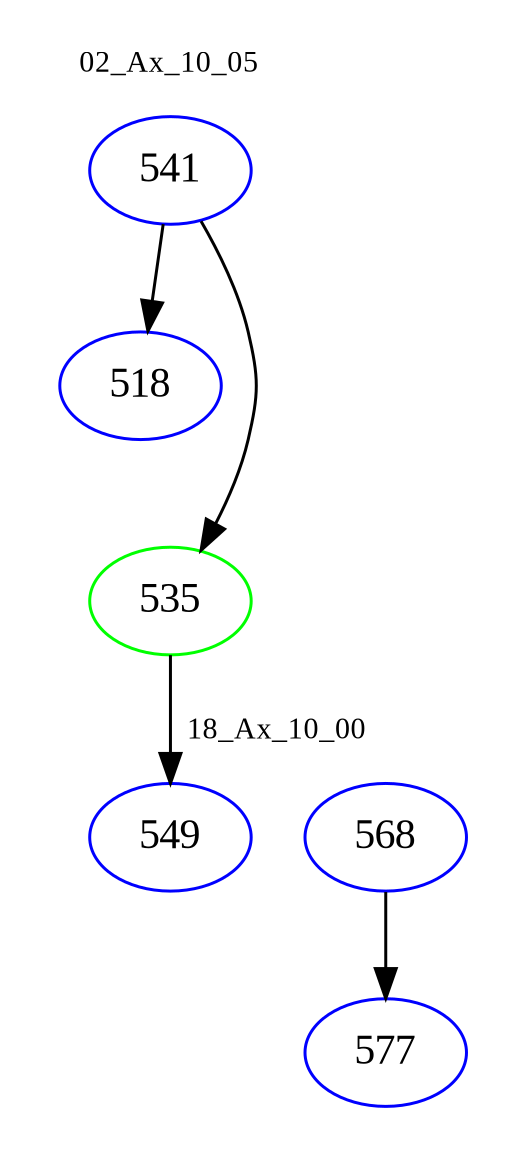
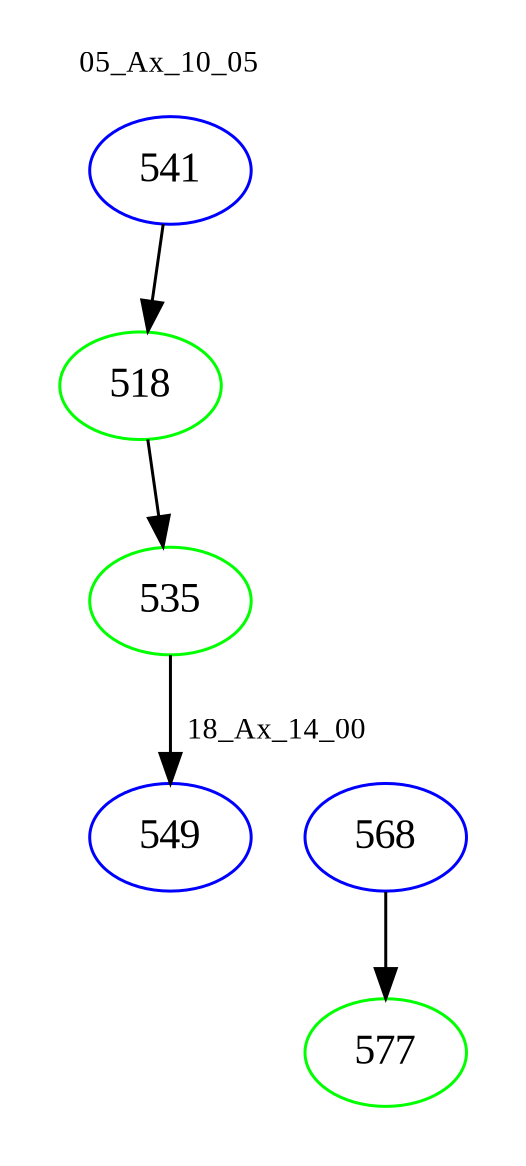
cluster "02_Ax_10_05": label "02_Ax_10_05" -> "05_Ax_10_05"
edge "541" -> "535": now "518" -> "535"
node "518": color blue -> green
cluster "18_Ax_10_00": label "18_Ax_10_00" -> "18_Ax_14_00"
node "577": color blue -> green
